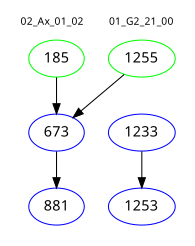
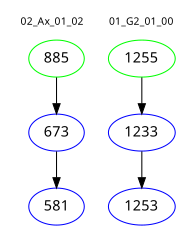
cluster "01_G2_21_00": label "01_G2_21_00" -> "01_G2_01_00"
node "185": label "185" -> "885"
edge "1255" -> "673": now "1255" -> "1233"
node "881": label "881" -> "581"
